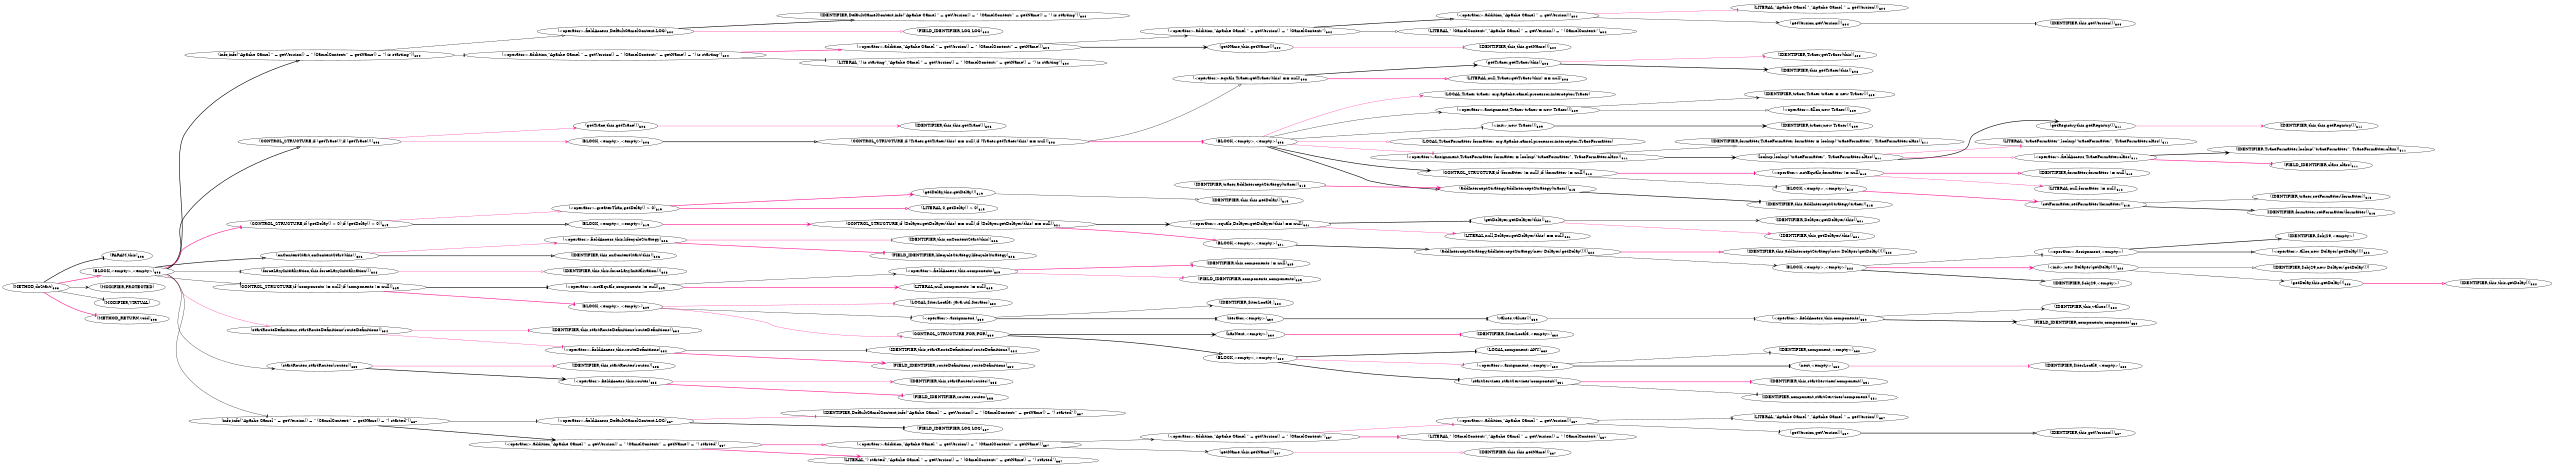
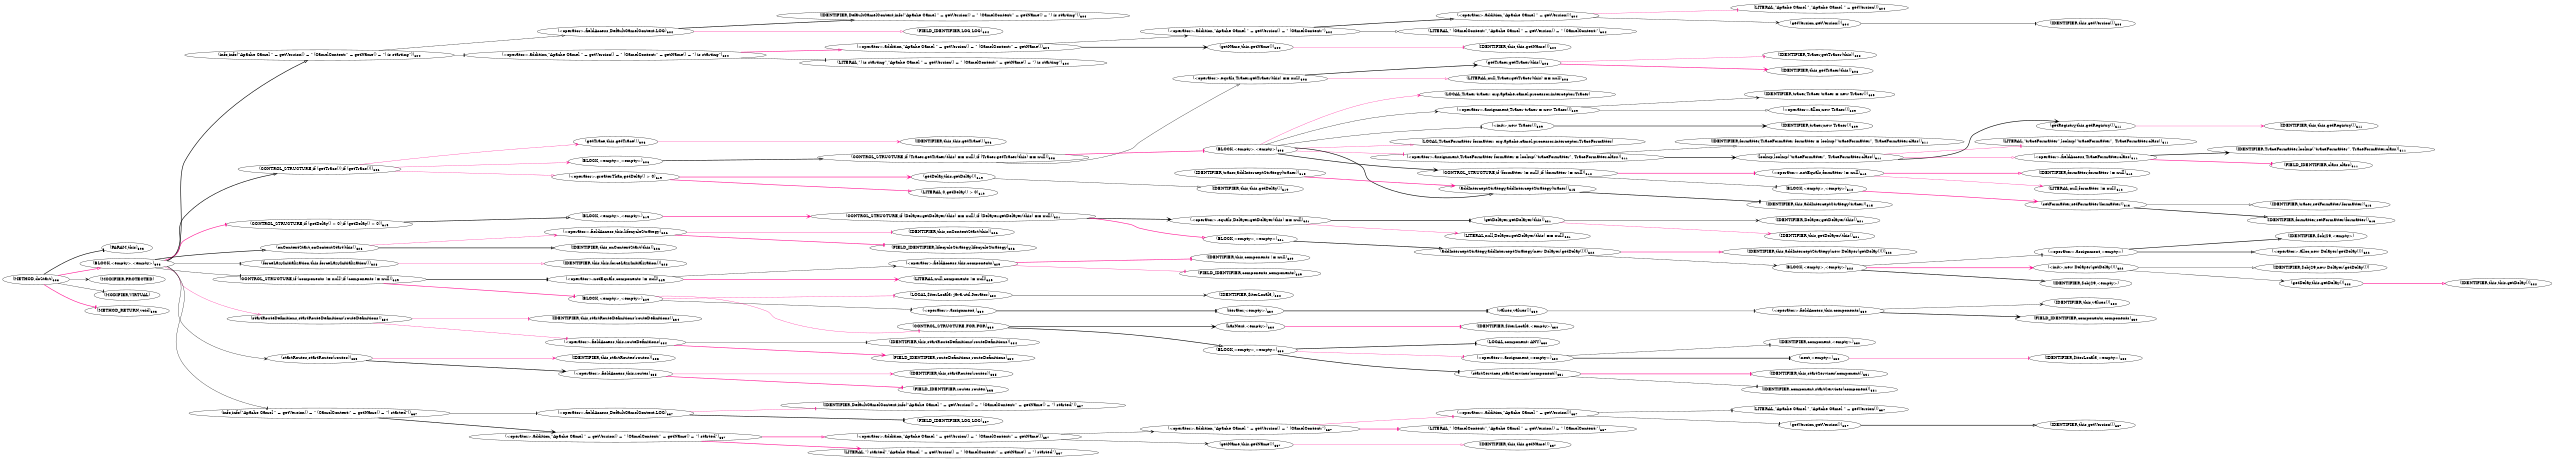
edge "(getTracer,getTracer(this))" -> "(IDENTIFIER,this,getTracer(this))": color black -> deeppink
edge "(<operator>.equals,Tracer.getTracer(this) == null)" -> "(LITERAL,null,Tracer.getTracer(this) == null)": style bold -> solid
edge "(CONTROL_STRUCTURE,if (getDelay() > 0),if (getDelay() > 0))" -> "(<operator>.greaterThan,getDelay() > 0)": now "(CONTROL_STRUCTURE,if (getTrace()),if (getTrace()))" -> "(<operator>.greaterThan,getDelay() > 0)"
edge "(<operator>.assignment,)" -> "(IDENTIFIER,$iterLocal3,)": now "(LOCAL,$iterLocal3: java.util.Iterator)" -> "(IDENTIFIER,$iterLocal3,)"
